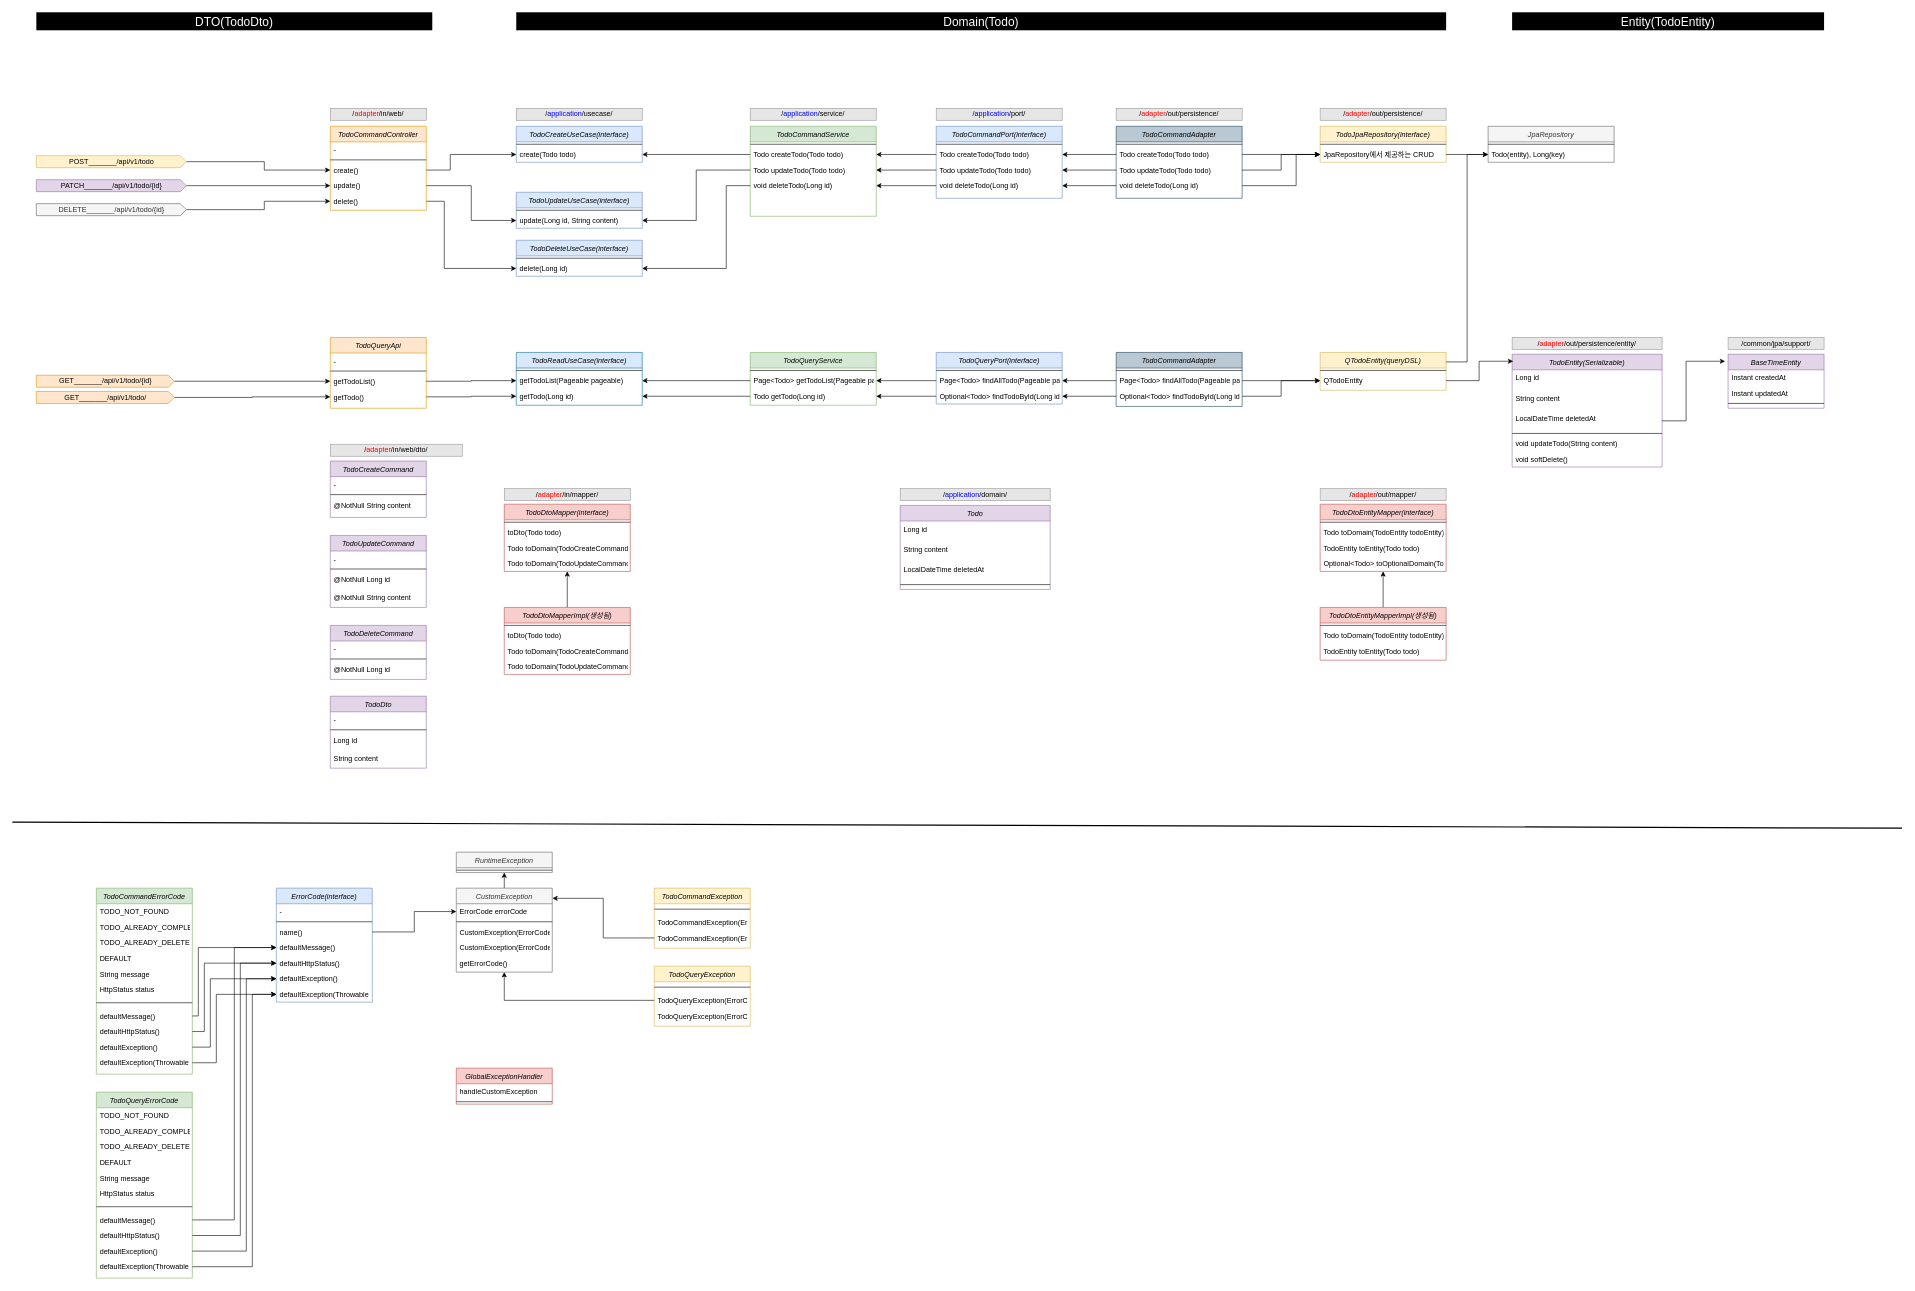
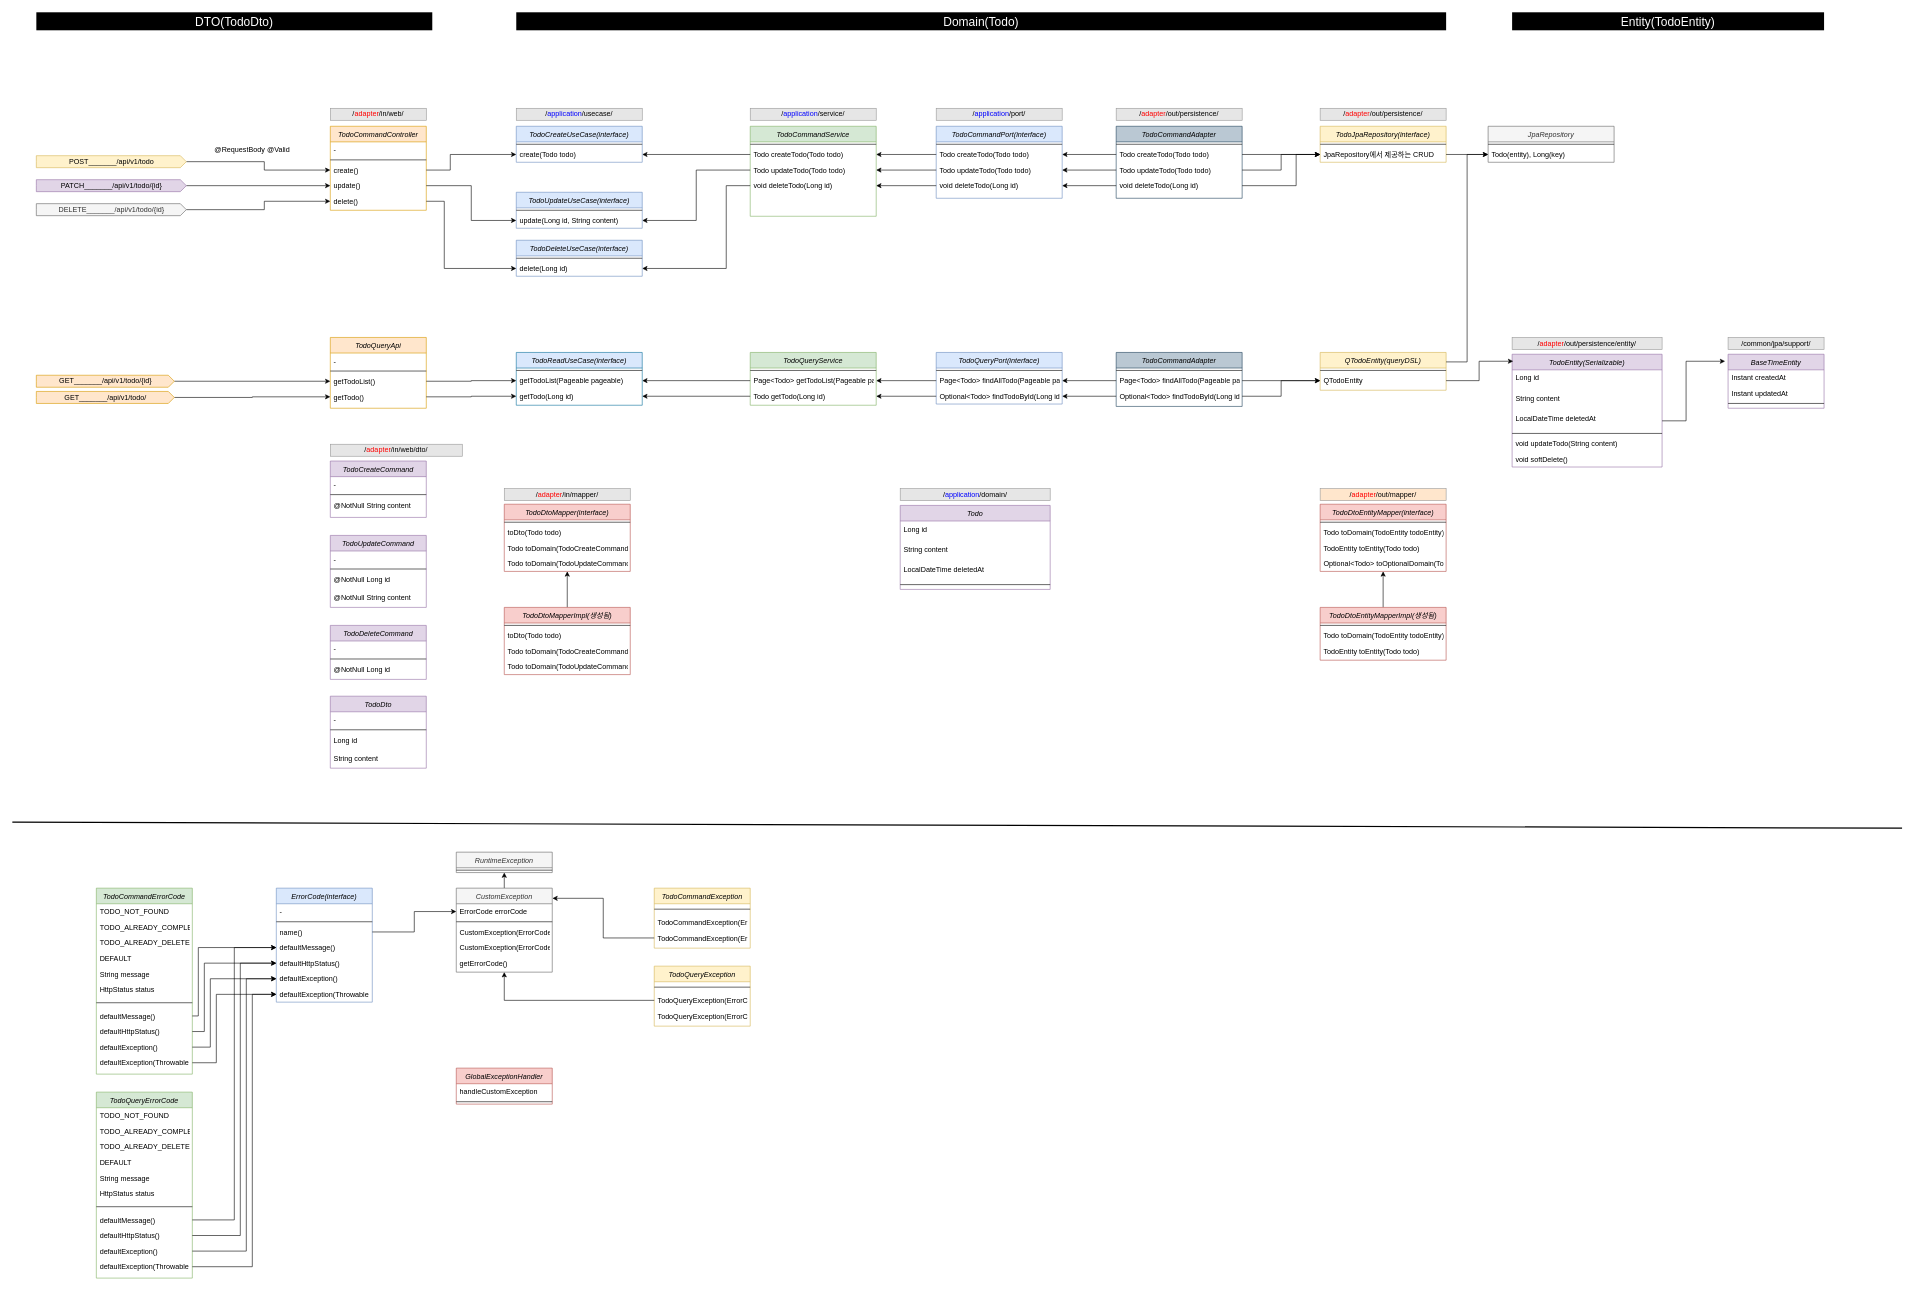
node "@RequestBody @Valid": added
node "/adapter/out/mapper/": fillcolor #e6e6e6 -> #ffe6cc
